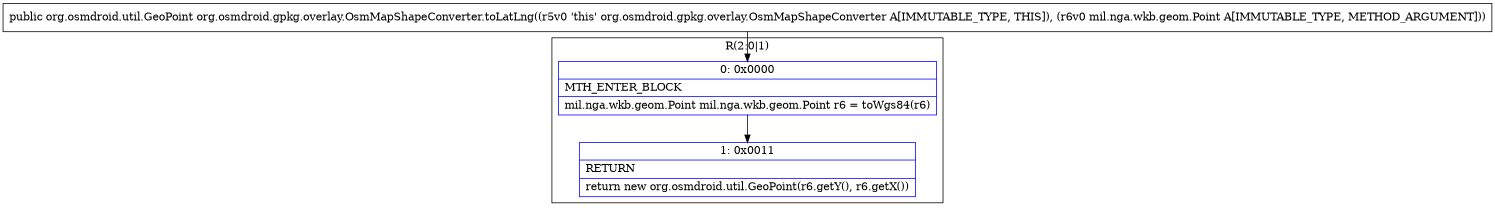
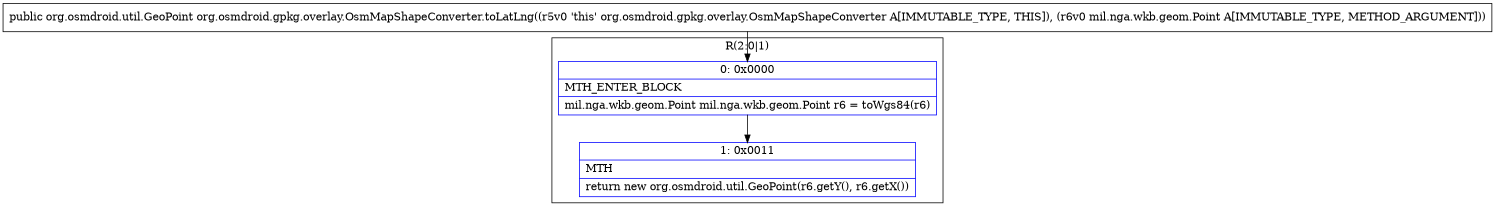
node "1: 0x0011": text "RETURN" -> "MTH"
